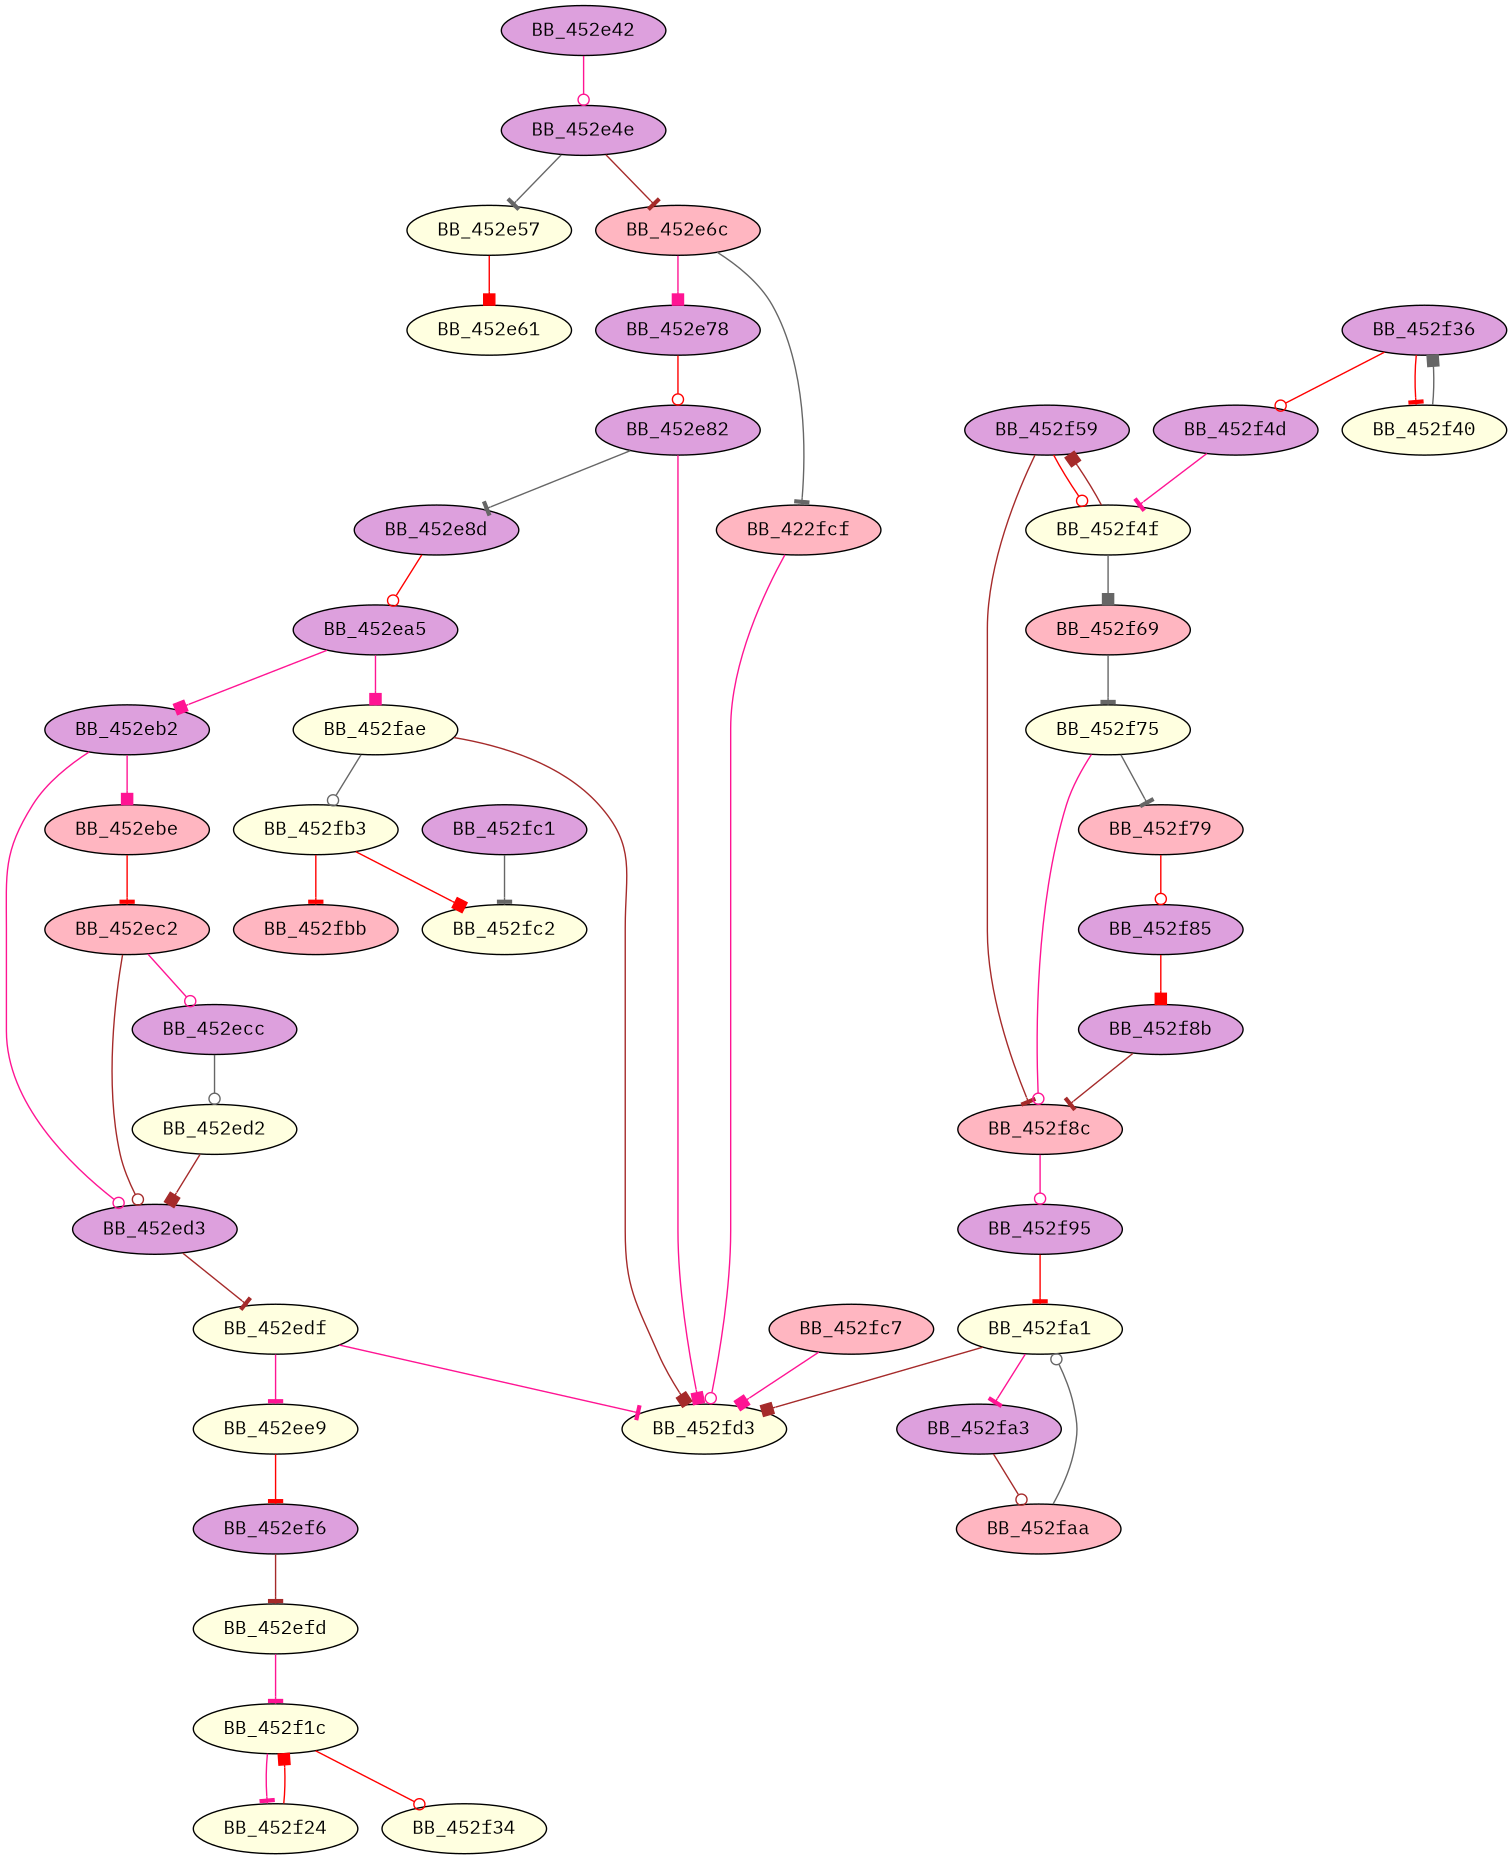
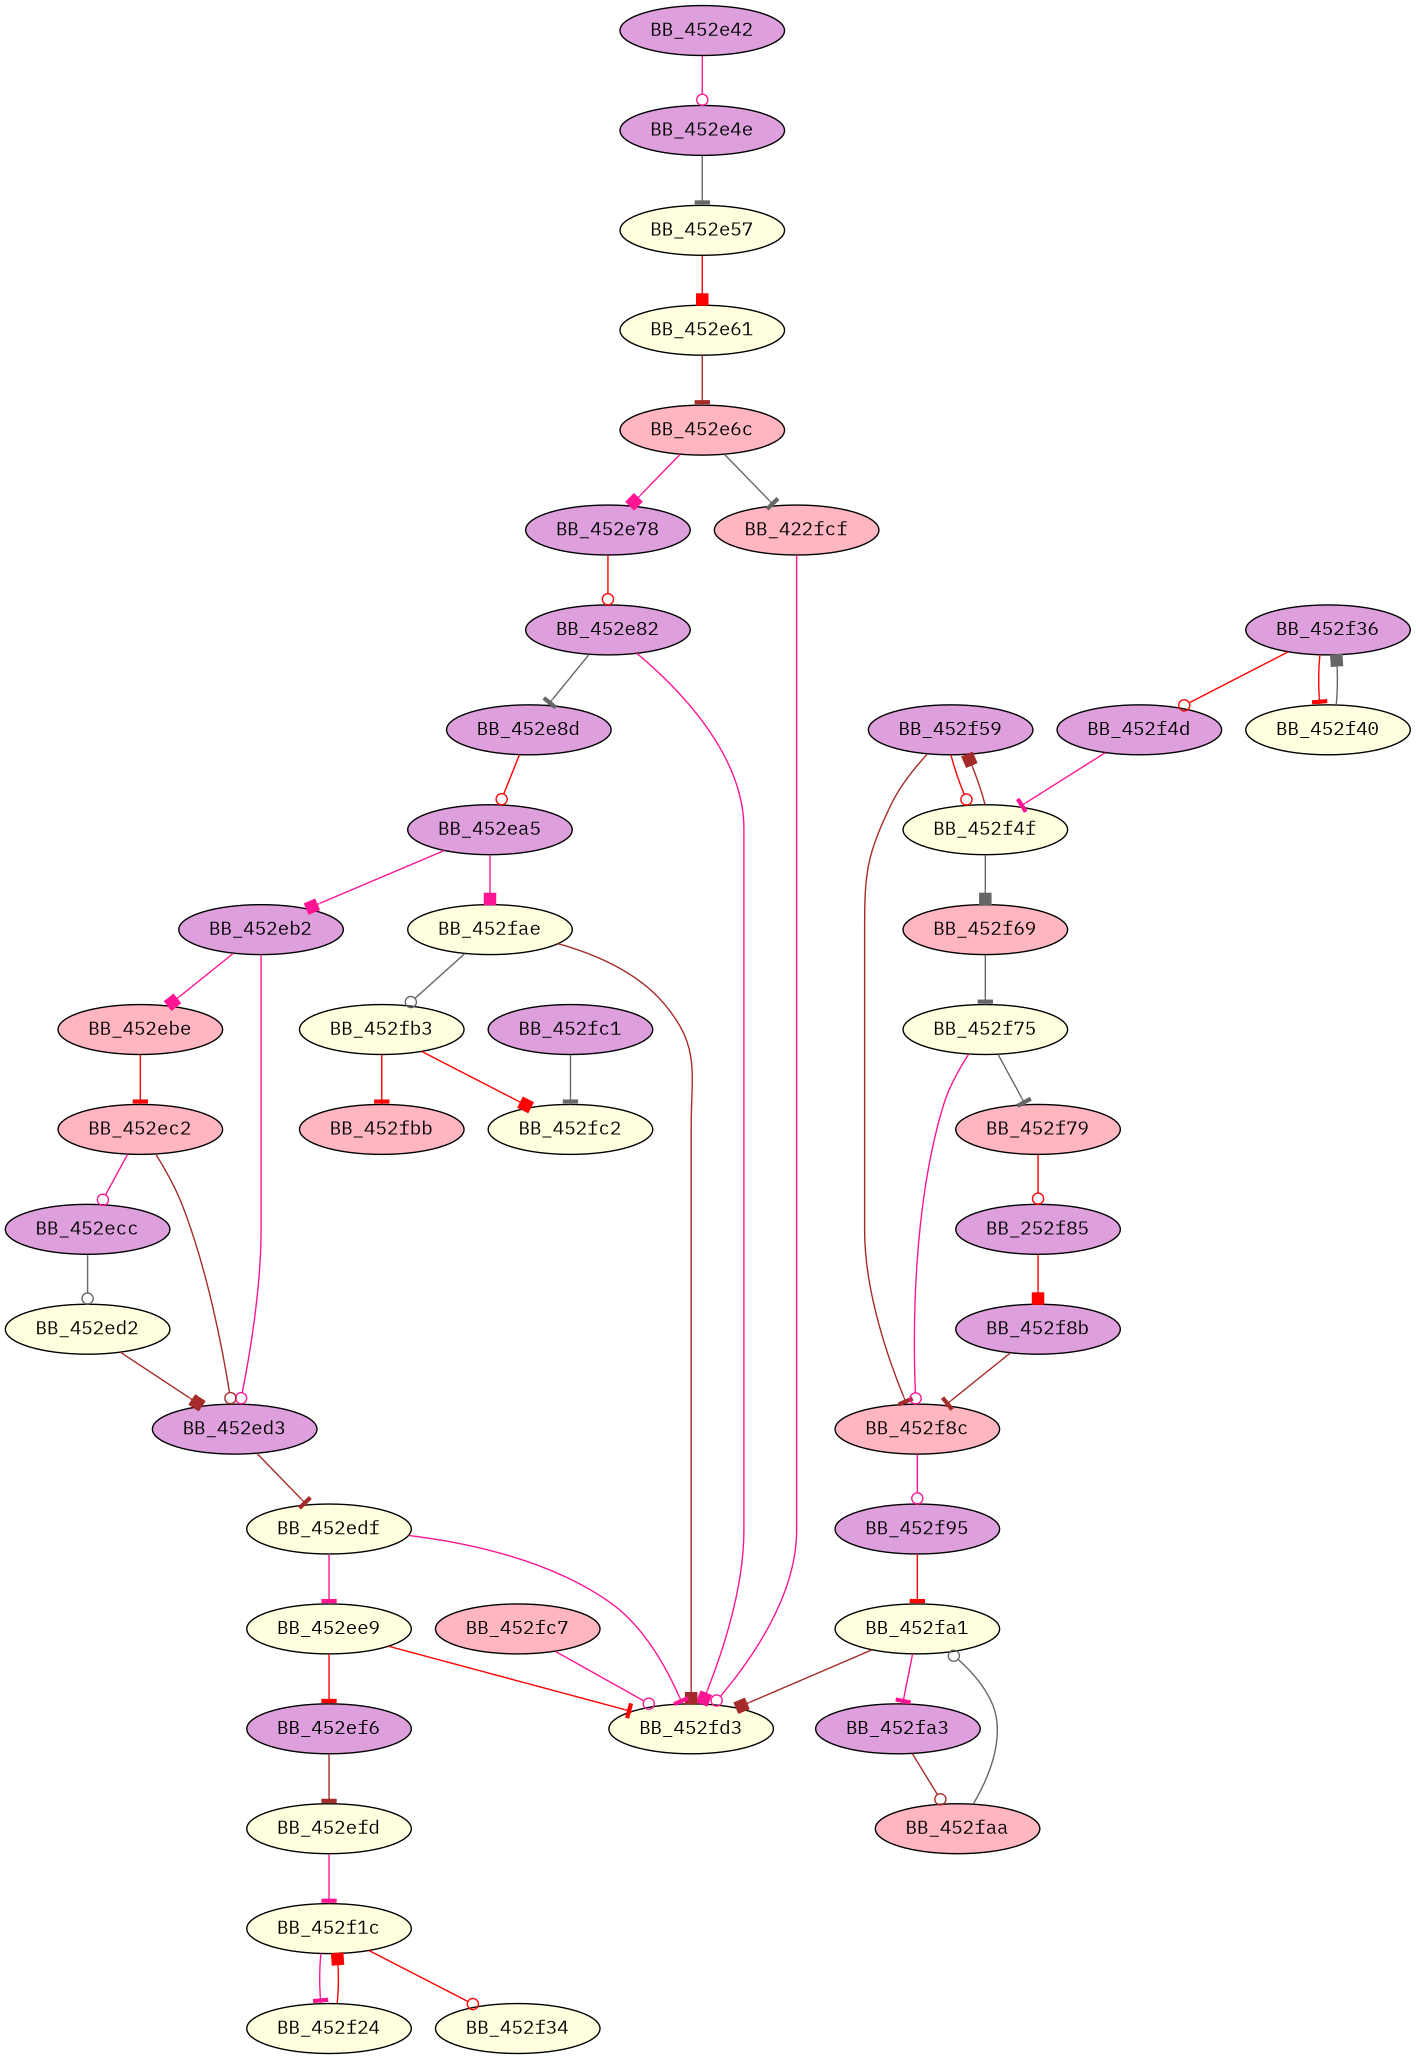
edge "BB_452e4e" -> "BB_452e6c": now "BB_452e61" -> "BB_452e6c"
node "BB_452f85": label "BB_452f85" -> "BB_252f85"
edge "BB_452fc7" -> "BB_452fd3": arrowhead box -> odot
edge "BB_452ee9" -> "BB_452fd3": added
